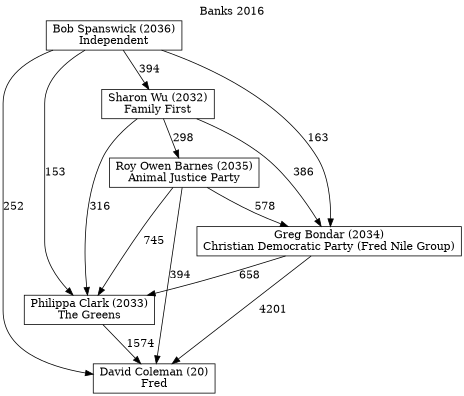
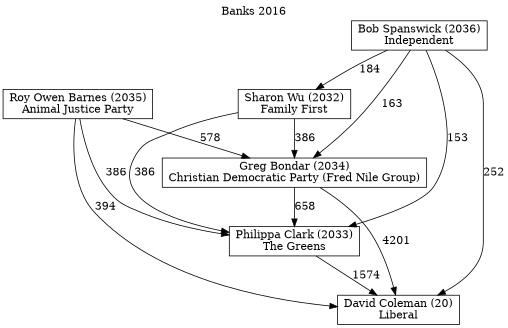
edge "Bob Spanswick (2036) Independent" -> "Sharon Wu (2032) Family First": label "394" -> "184"
edge "Sharon Wu (2032) Family First" -> "Roy Owen Barnes (2035) Animal Justice Party": removed, label "298"
edge "Sharon Wu (2032) Family First" -> "Philippa Clark (2033) The Greens": label "316" -> "386"
edge "Roy Owen Barnes (2035) Animal Justice Party" -> "Philippa Clark (2033) The Greens": label "745" -> "386"
node "David Coleman (20) Fred": label "David Coleman (20) Fred" -> "David Coleman (20) Liberal"
